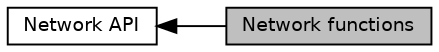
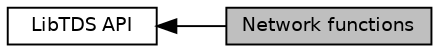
node "Network API": label "Network API" -> "LibTDS API"
